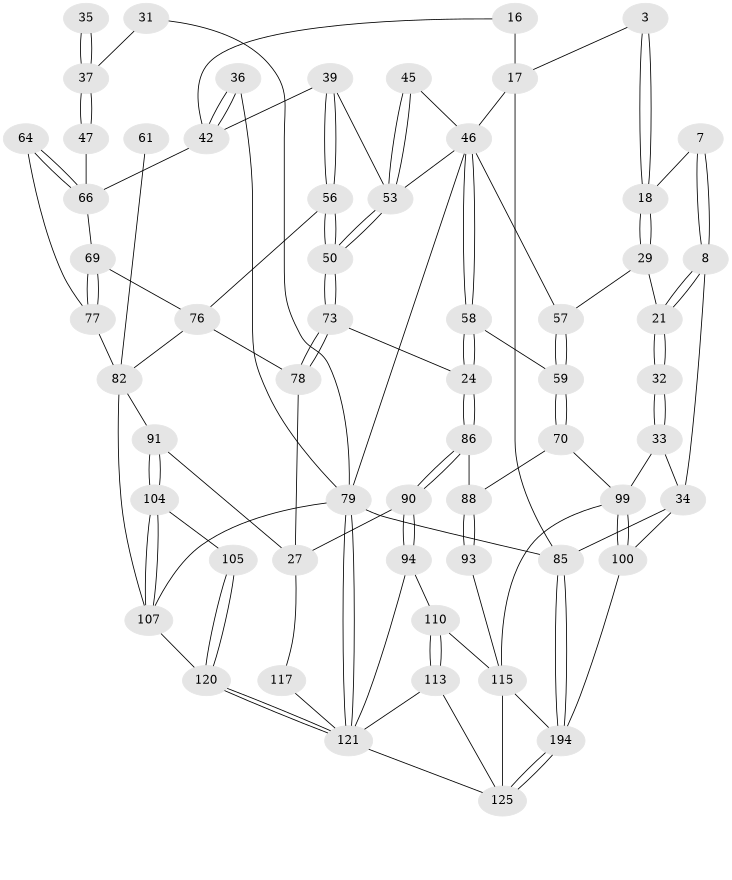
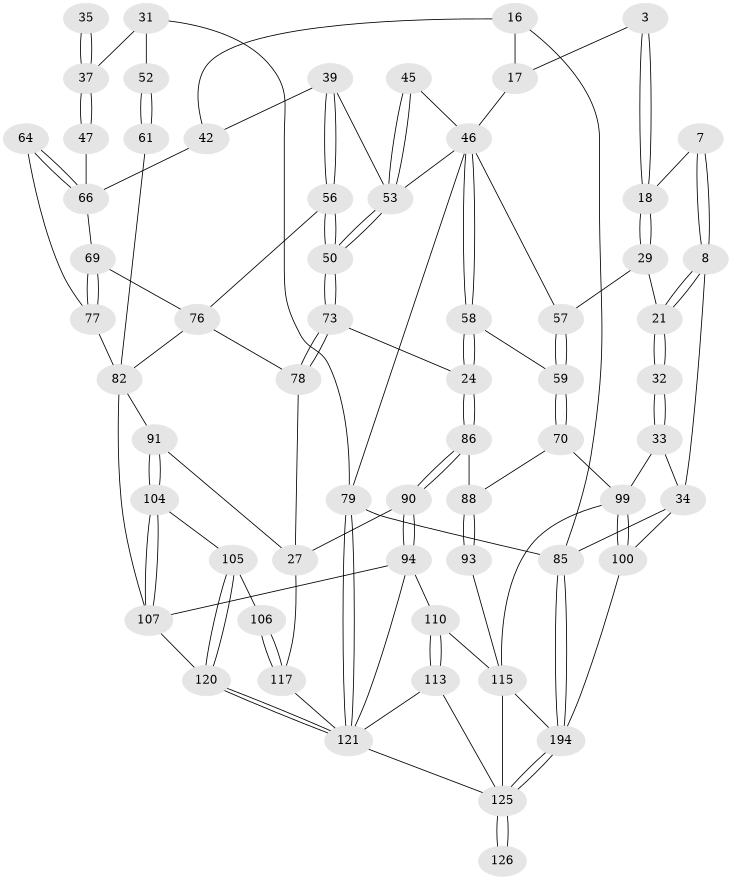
node "52": added
node "36": removed
edge "17" -- "85": now "16" -- "85"
edge "79" -- "107": now "94" -- "107"
node "106": added
node "126": added
